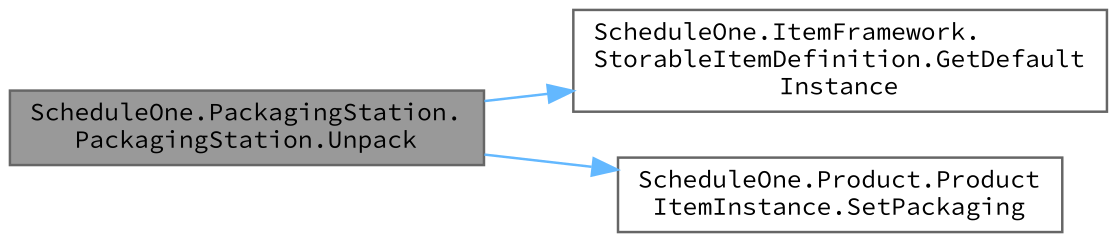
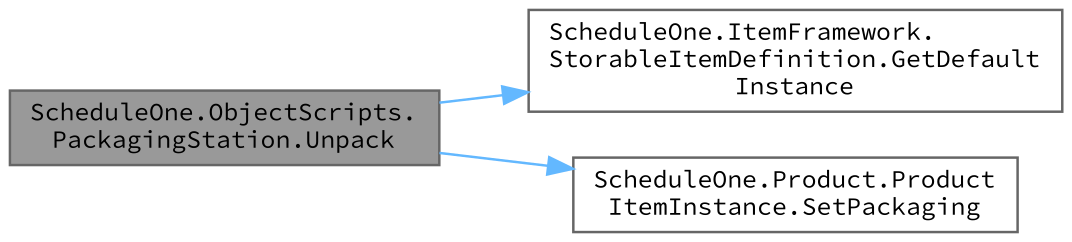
node "ScheduleOne.PackagingStation. PackagingStation.Unpack": label "ScheduleOne.PackagingStation. PackagingStation.Unpack" -> "ScheduleOne.ObjectScripts. PackagingStation.Unpack"
